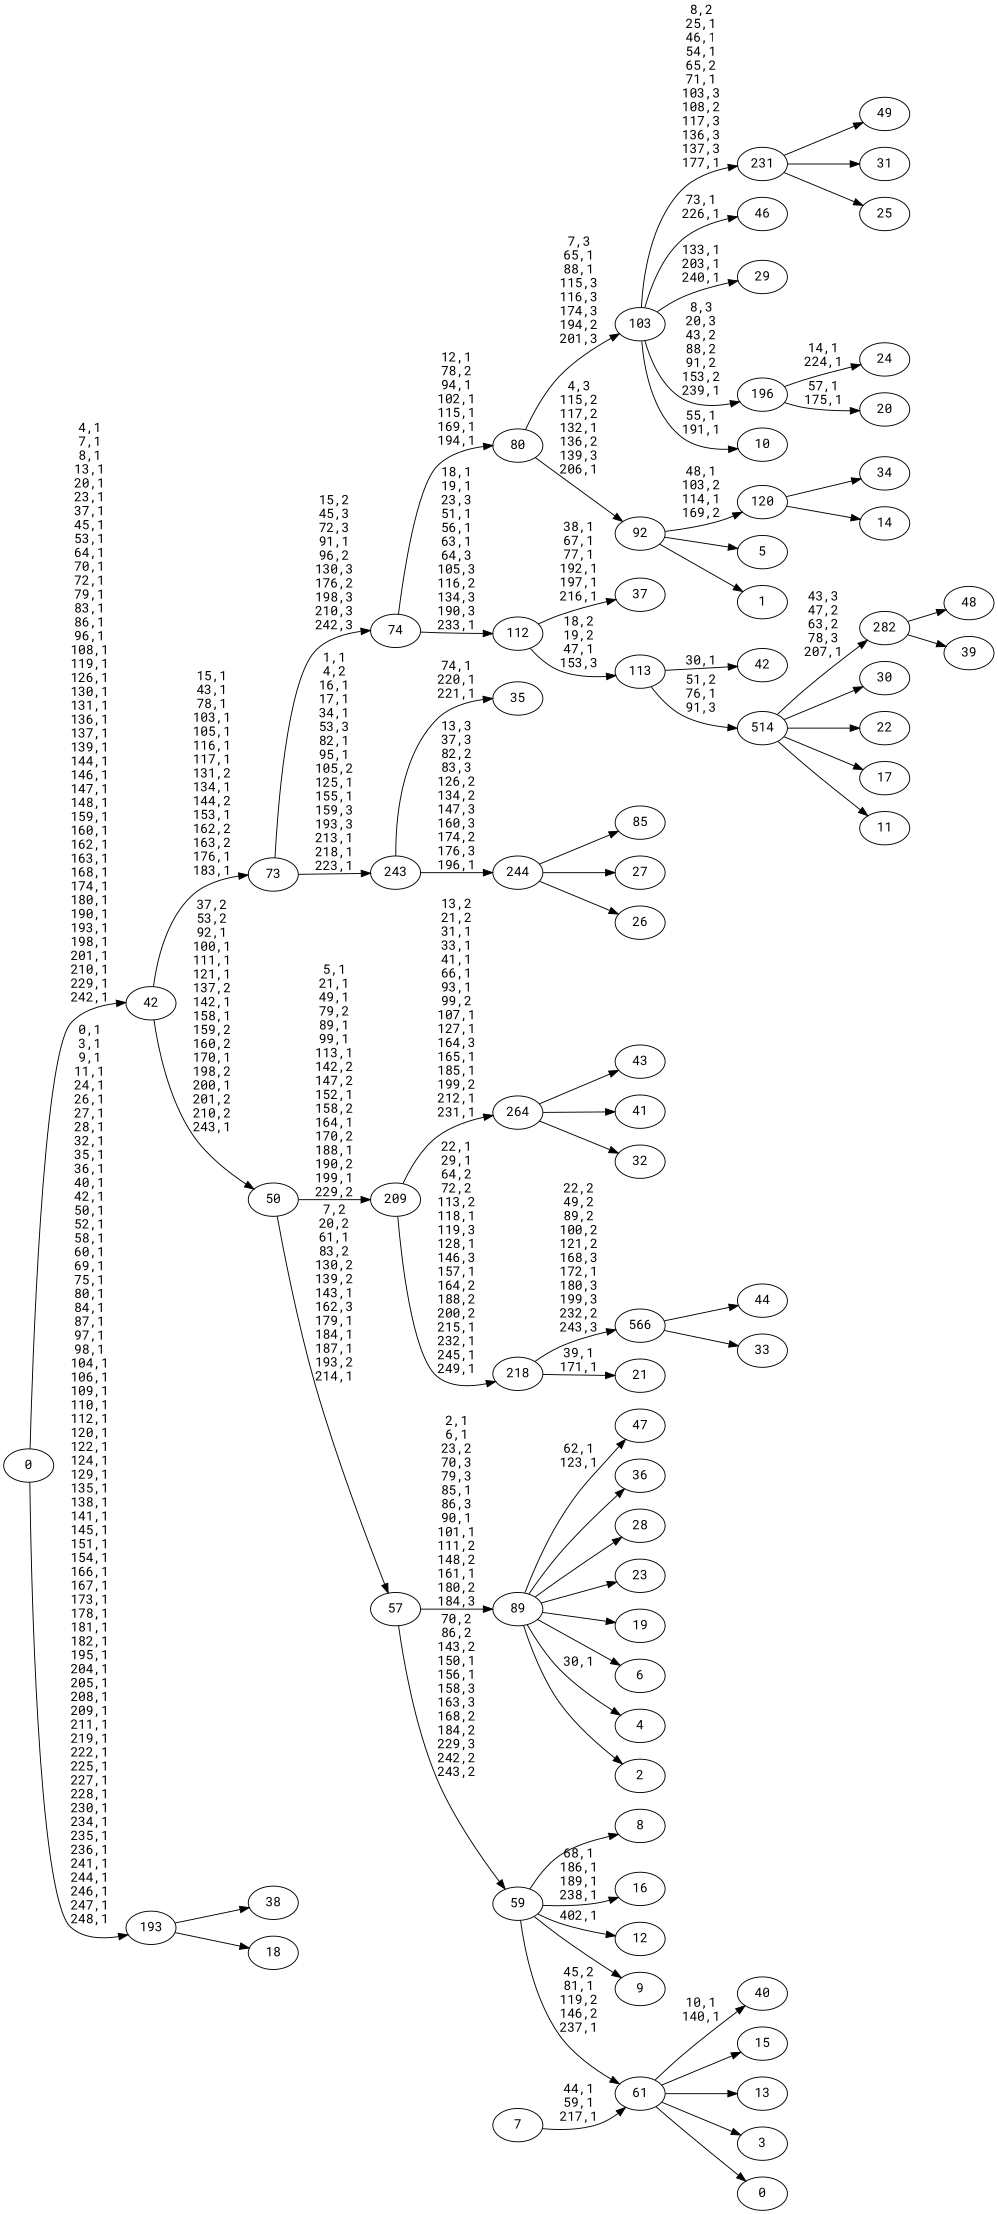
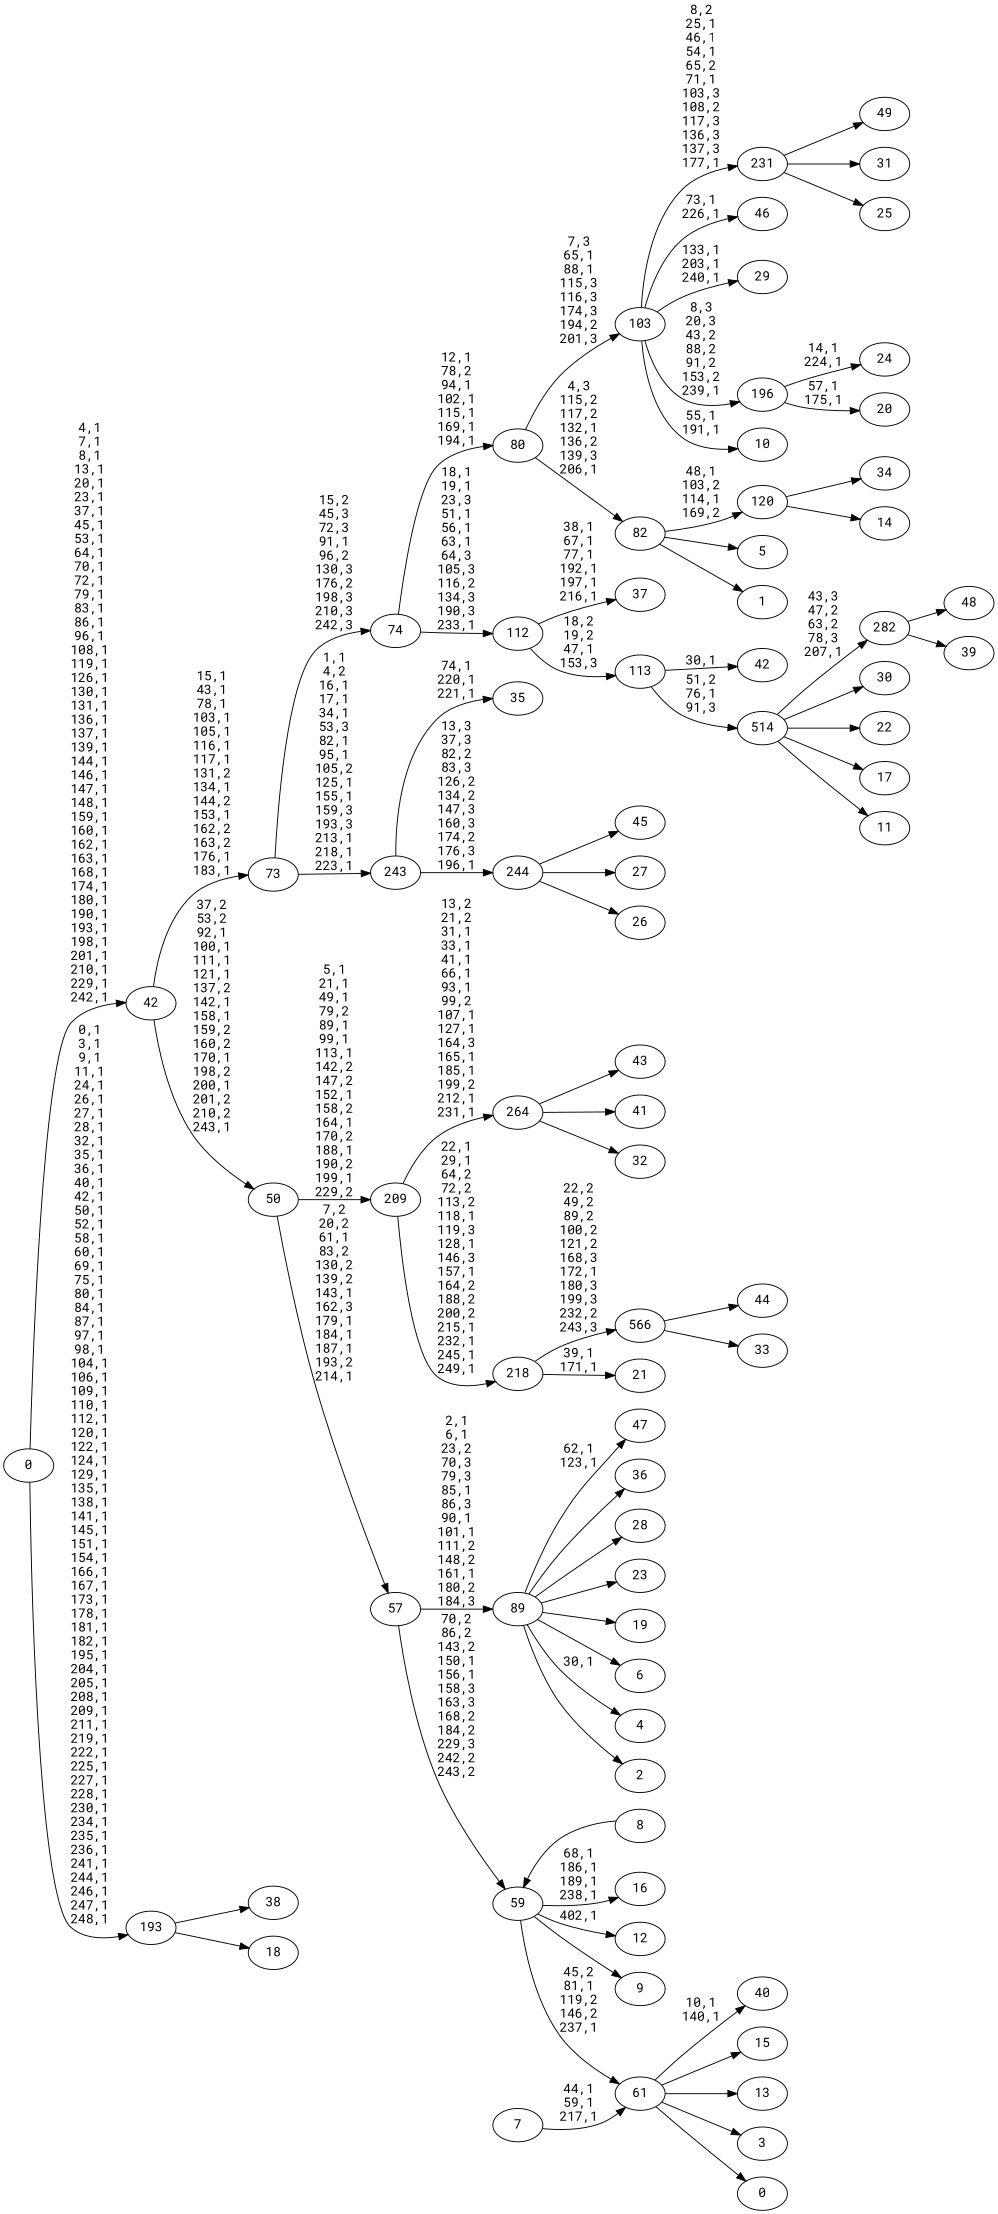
node "92": label "92" -> "82"
node "85": label "85" -> "45"
edge "59" -> "8": reversed
